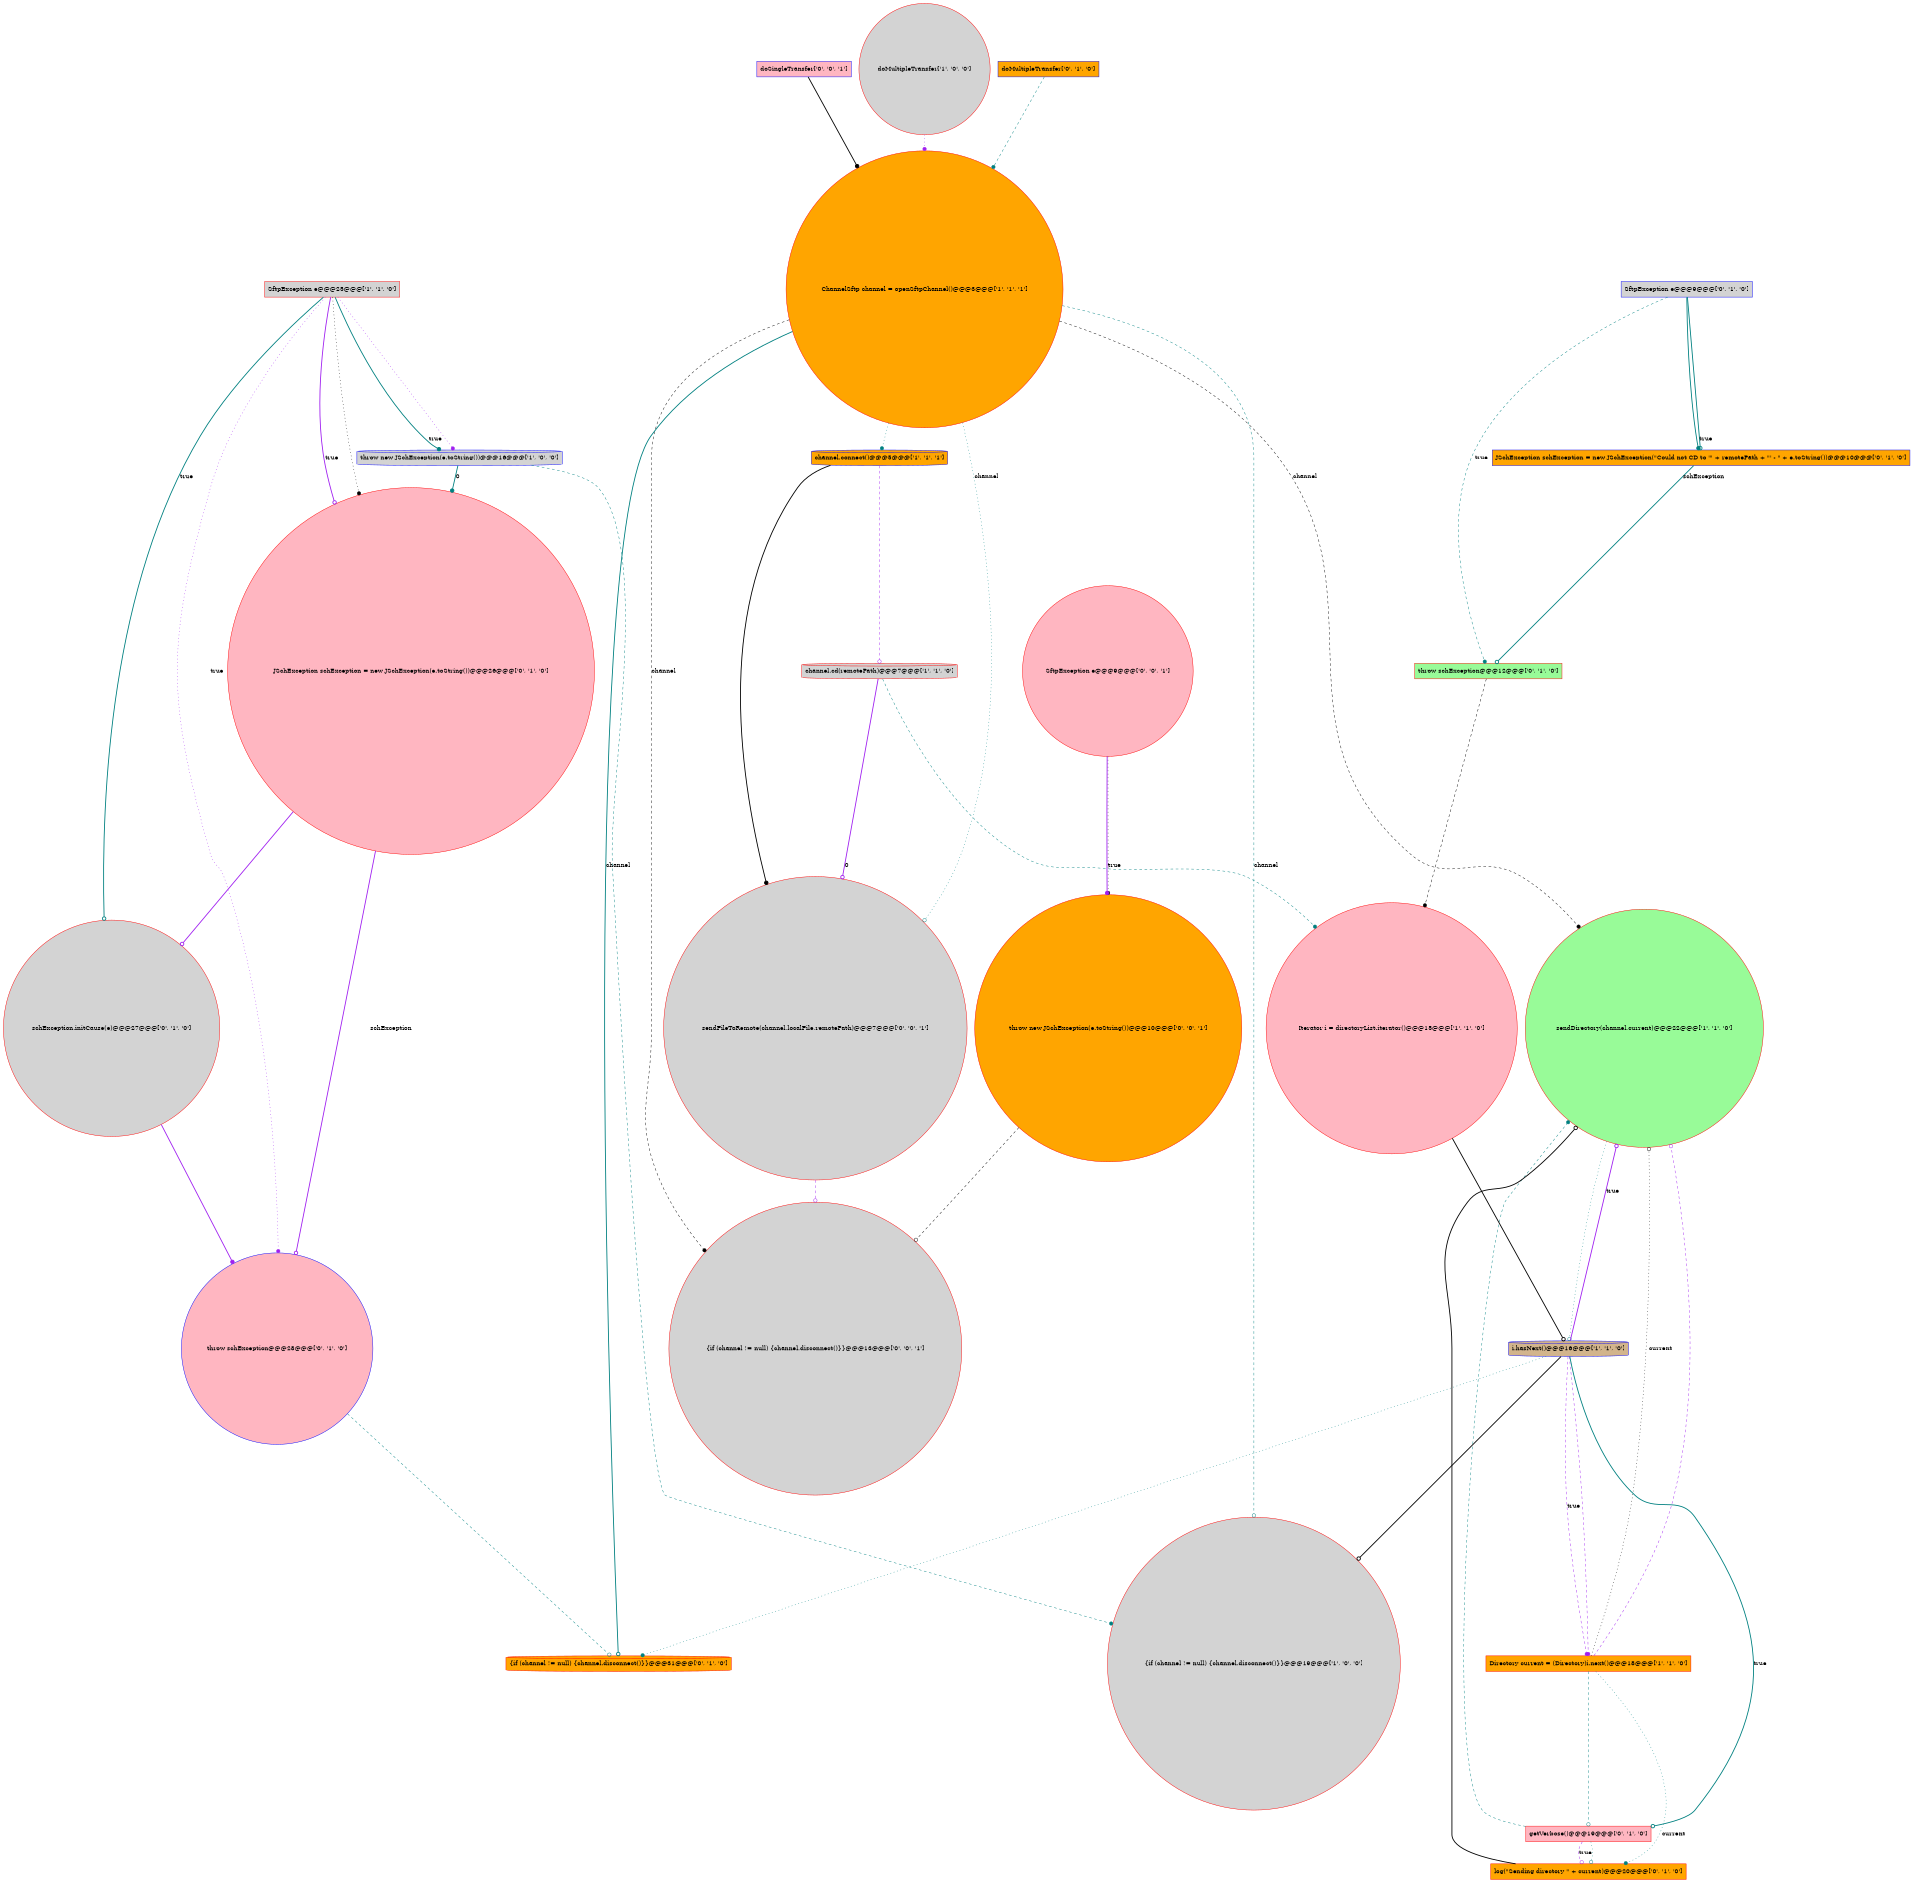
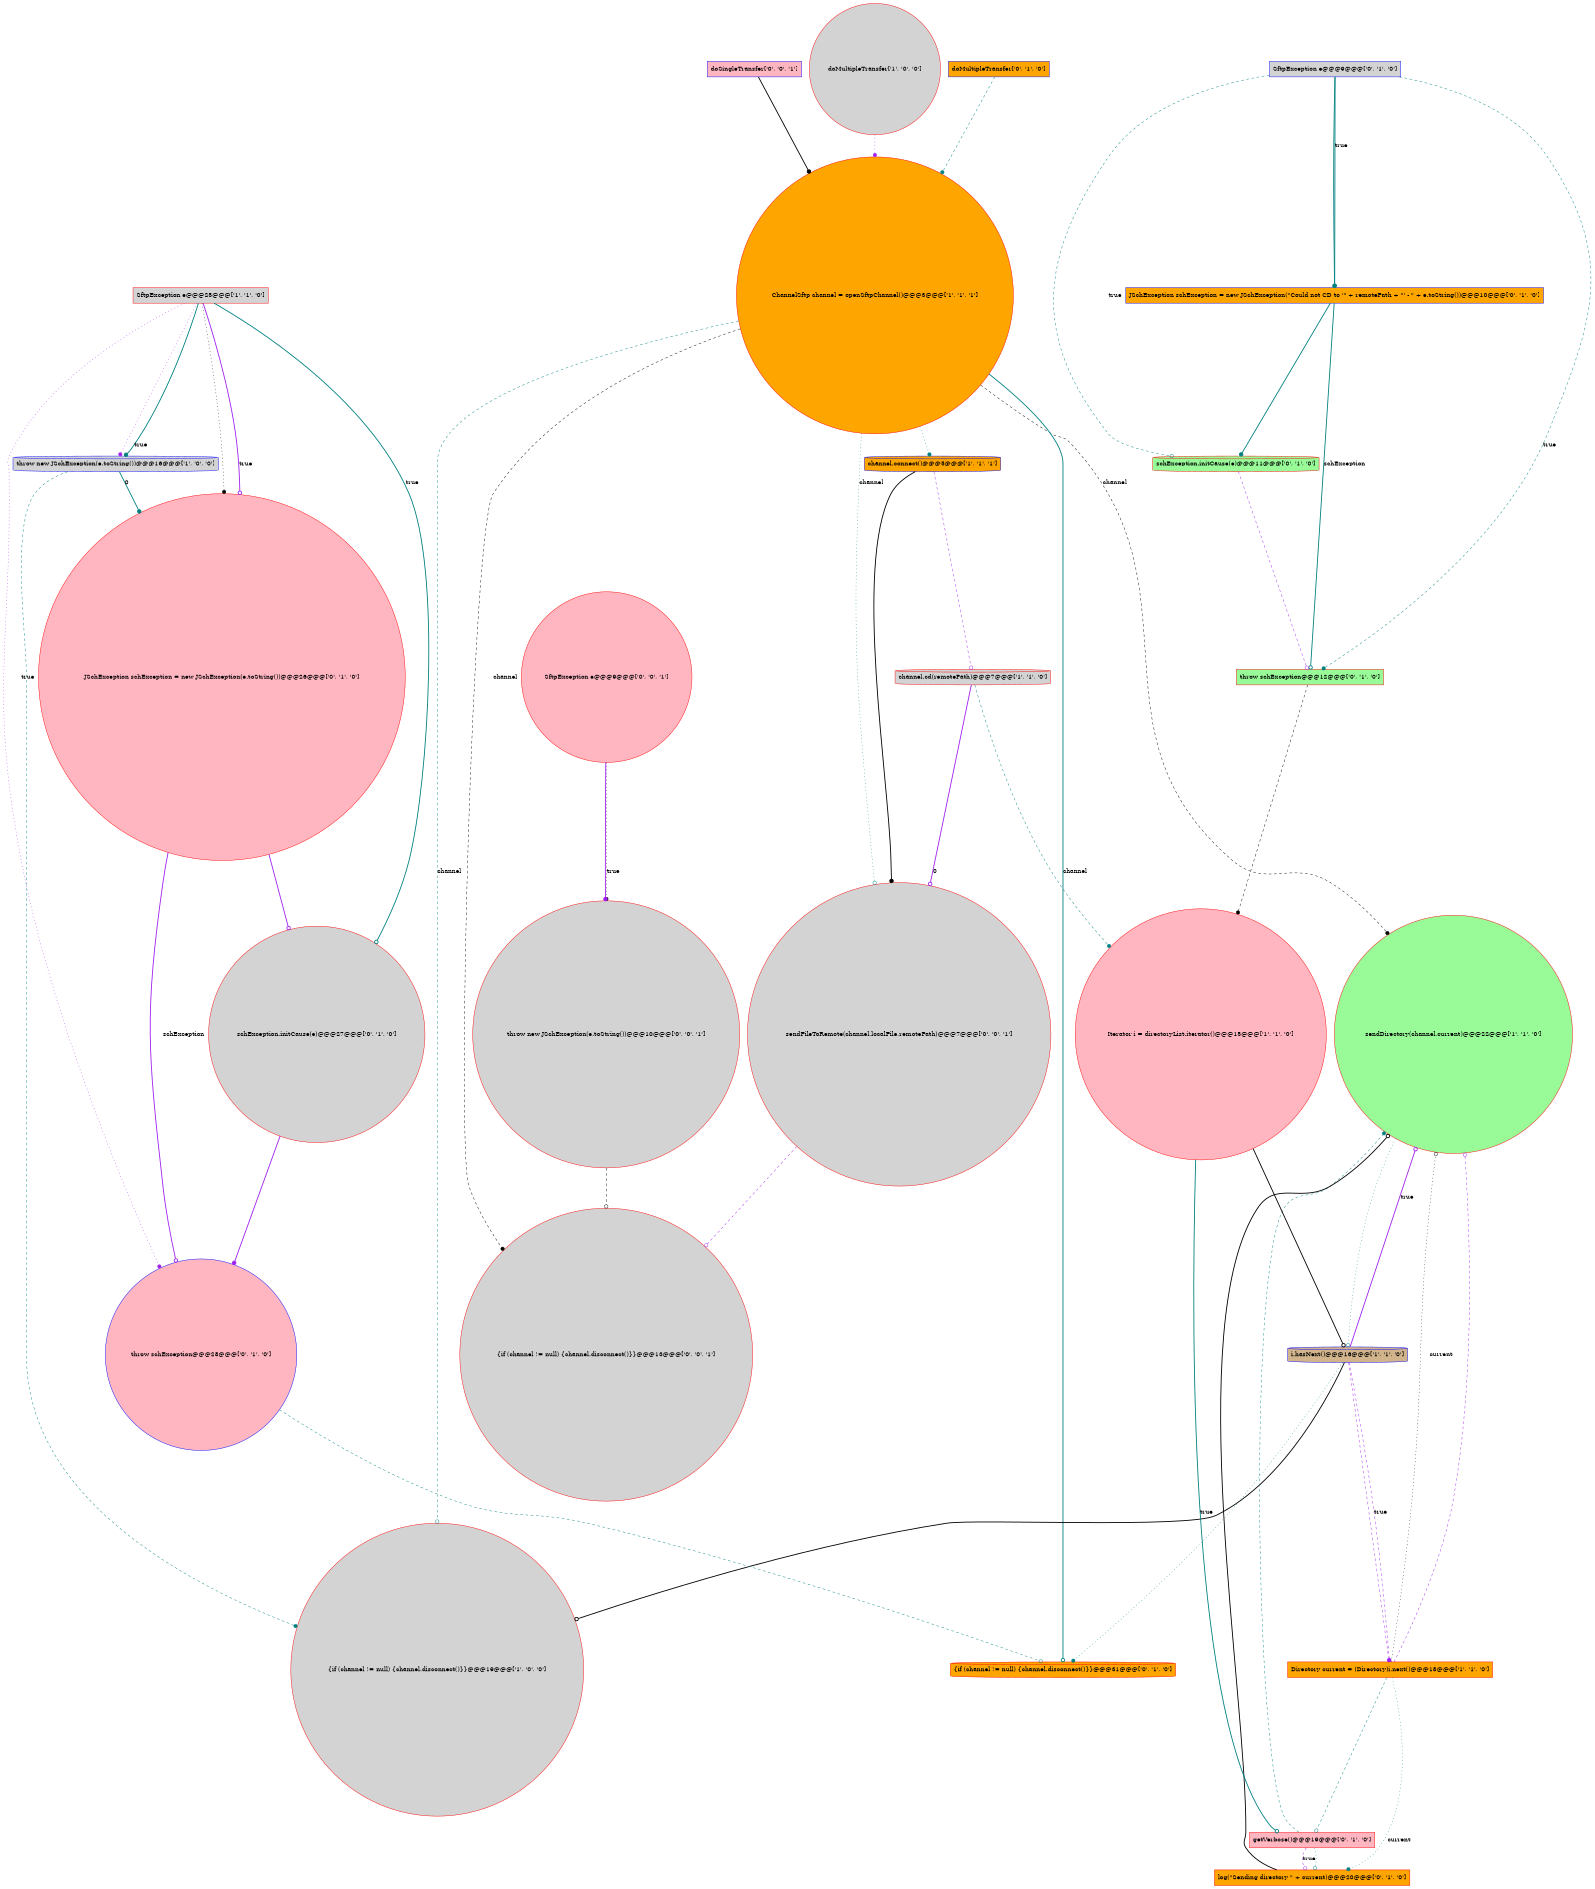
node "schException.initCause(e)@@@11@@@['0', '1', '0']": added
node "throw new JSchException(e.toString())@@@10@@@['0', '0', '1']": fillcolor orange -> lightgrey
edge "i.hasNext()@@@16@@@['1', '1', '0']" -> "getVerbose()@@@19@@@['0', '1', '0']": now "Iterator i = directoryList.iterator()@@@15@@@['1', '1', '0']" -> "getVerbose()@@@19@@@['0', '1', '0']"
